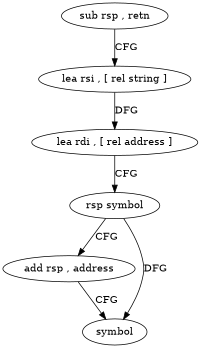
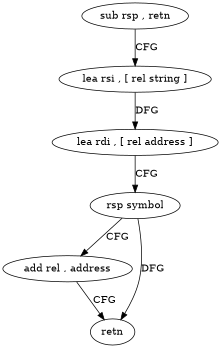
node "add rsp , address": label "add rsp , address" -> "add rel , address"
node "symbol": label "symbol" -> "retn"
